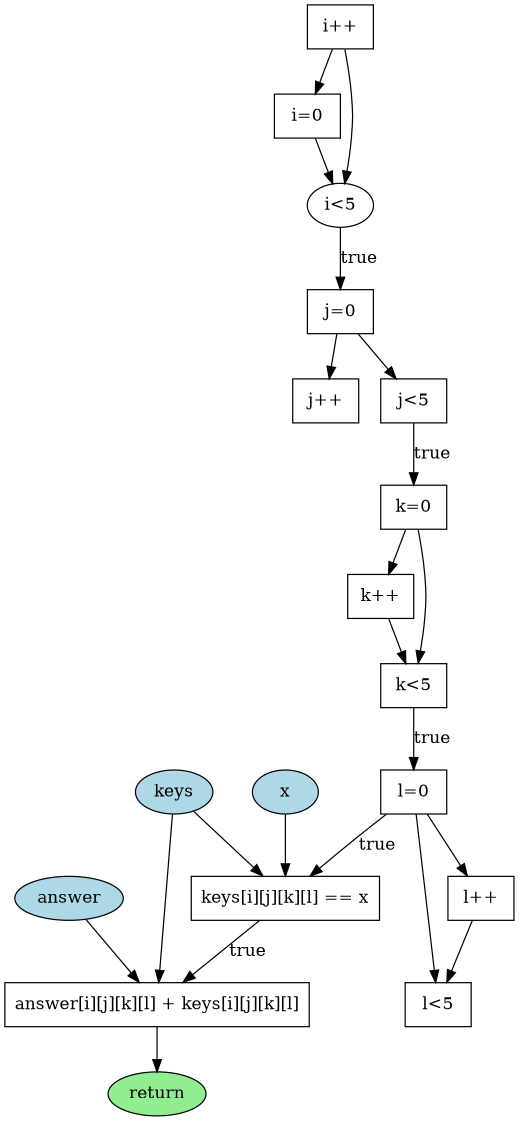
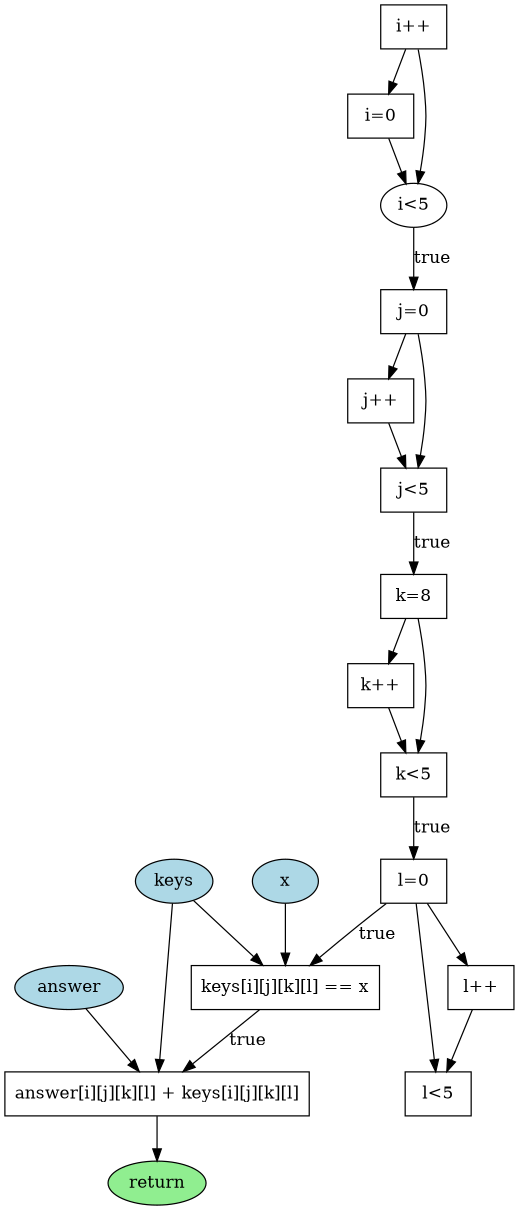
edge "j++" -> "j<5": added
node "k=0": label "k=0" -> "k=8"
